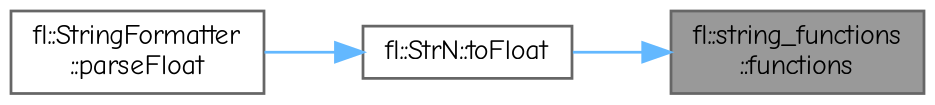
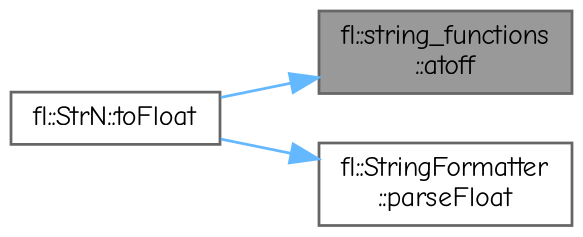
edge "fl::StringFormatter ::parseFloat" -> "fl::StrN::toFloat": reversed
node "fl::string_functions ::functions": label "fl::string_functions ::functions" -> "fl::string_functions ::atoff"
